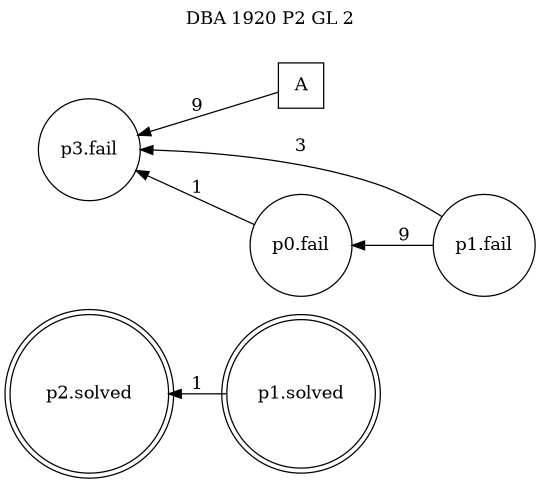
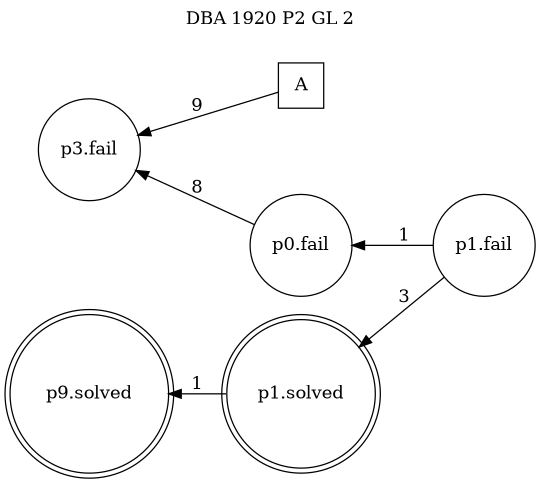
edge "p1.fail" -> "p3.fail": now "p1.fail" -> "p1.solved"
edge "p0.fail" -> "p3.fail": label "1" -> "8"
edge "p1.fail" -> "p0.fail": label "9" -> "1"
node "p2.solved": label "p2.solved" -> "p9.solved"
